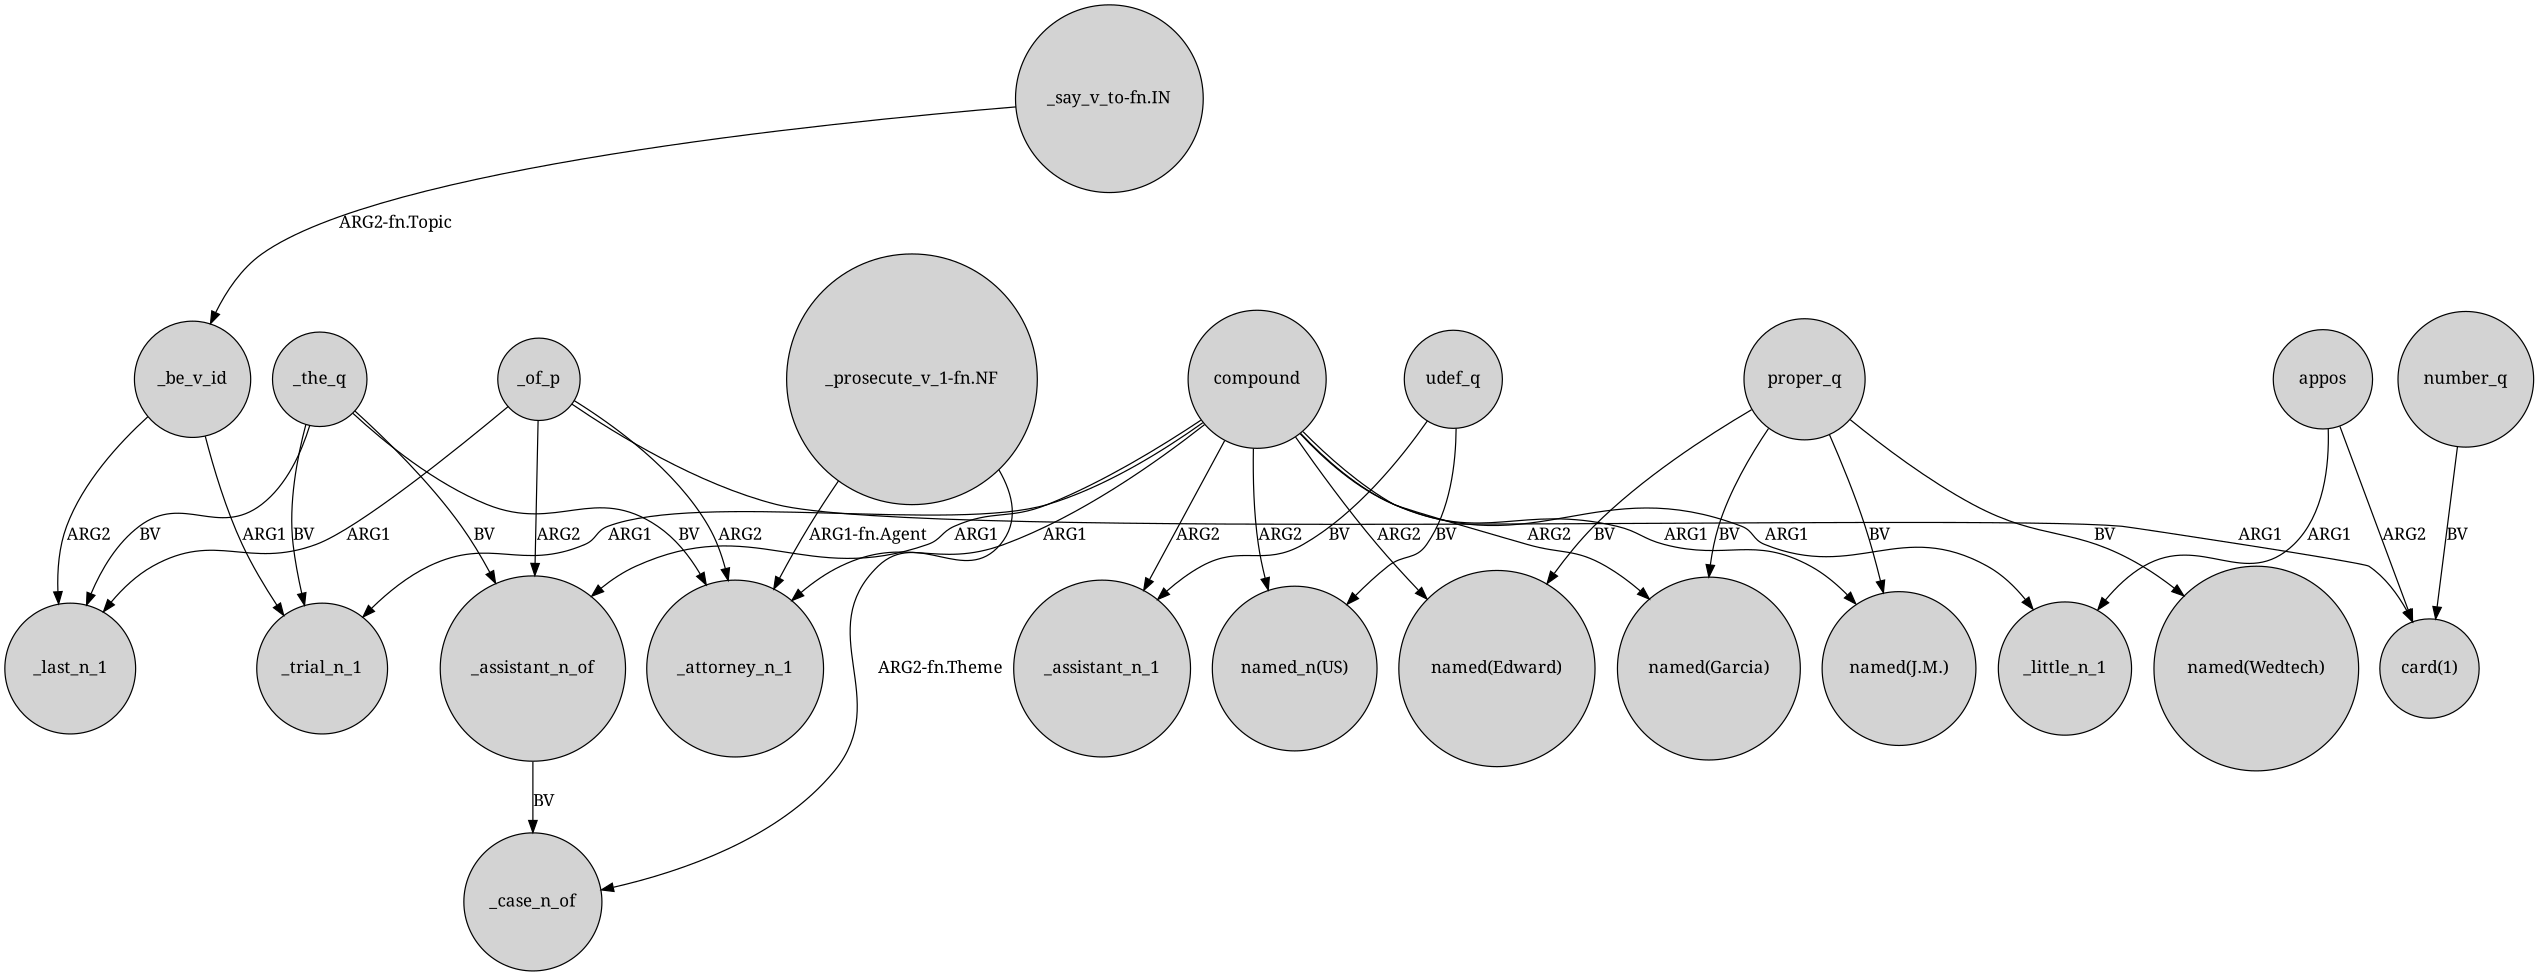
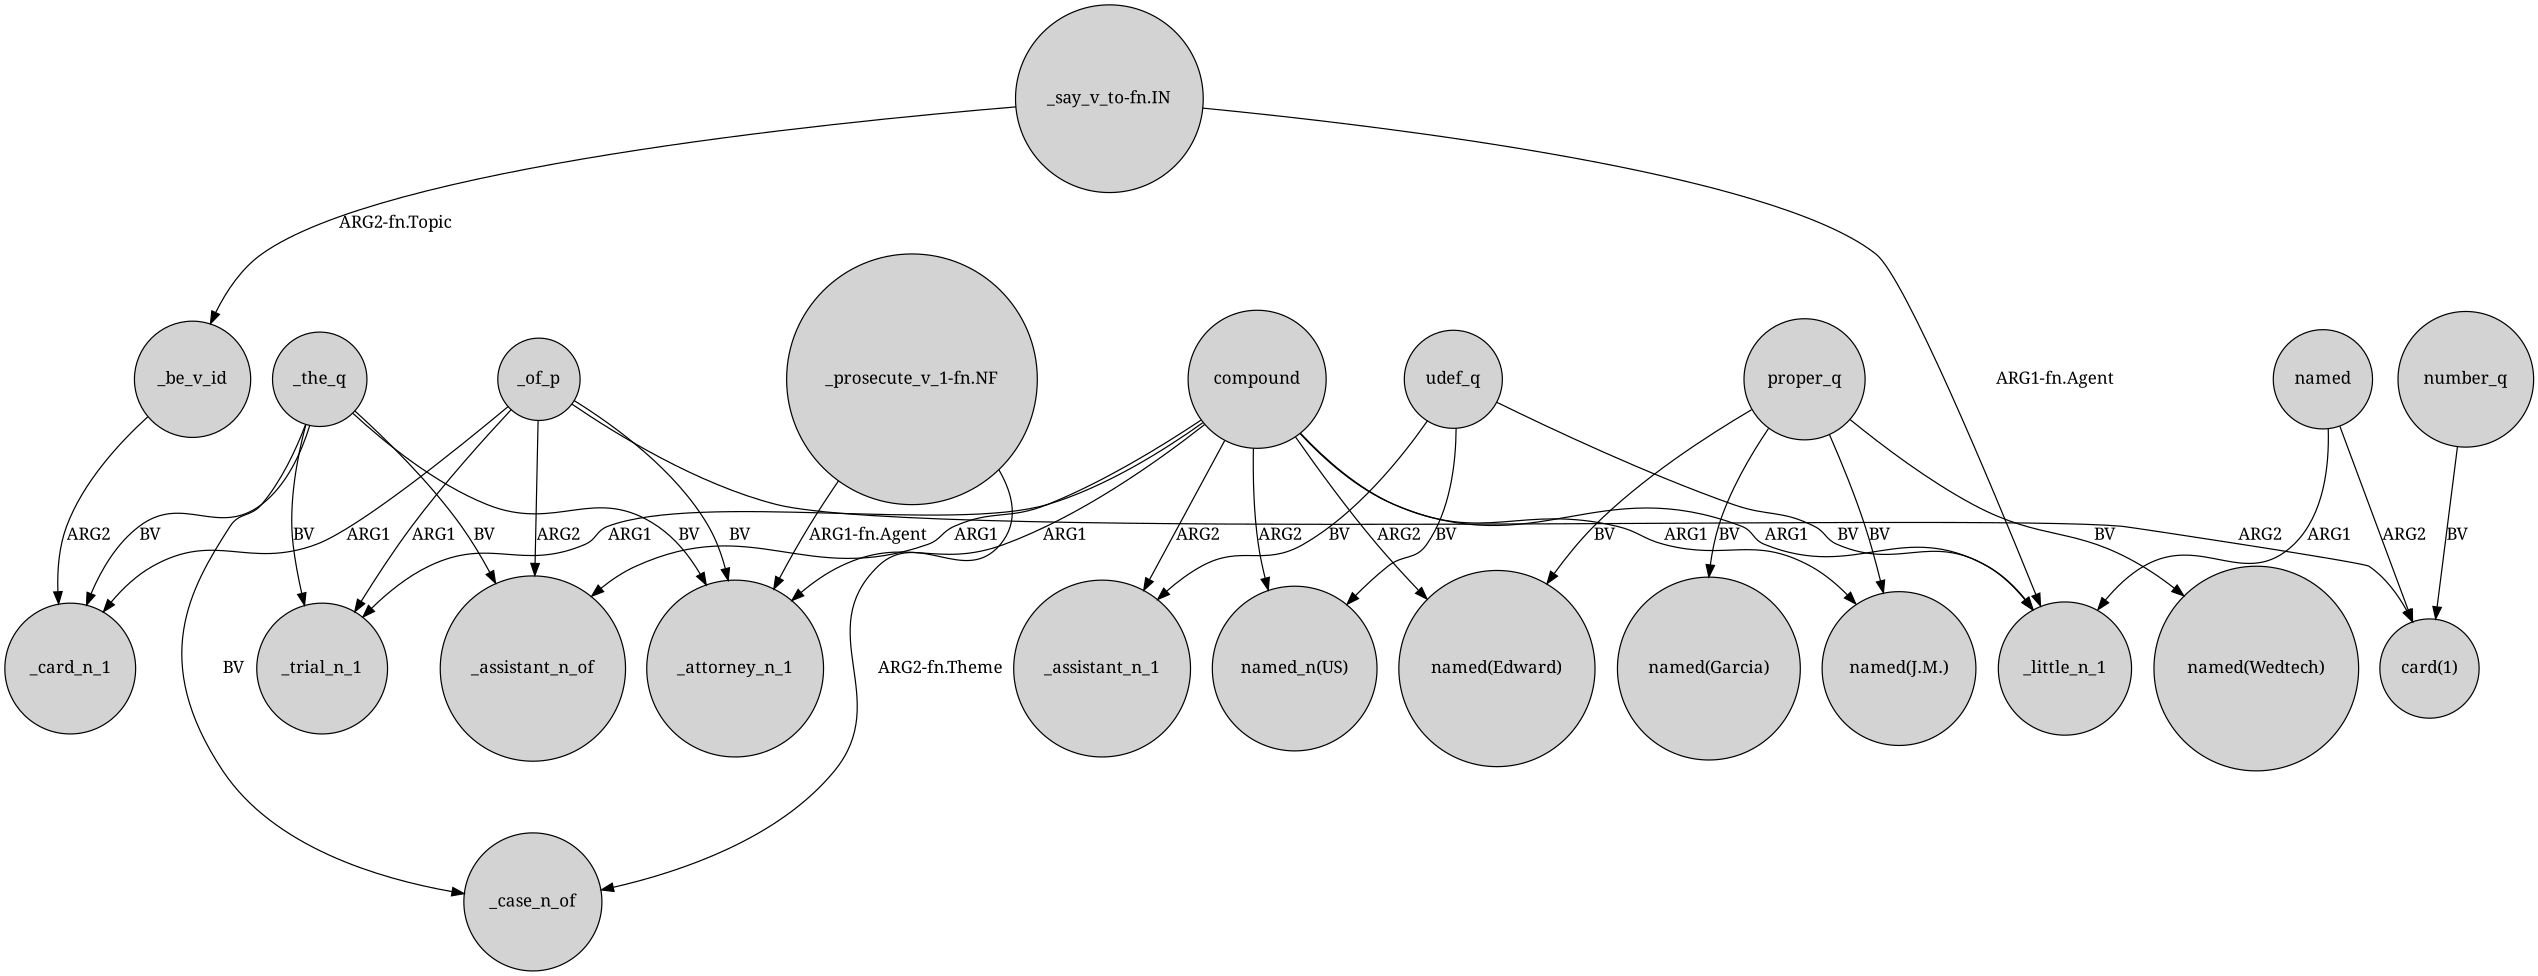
edge "_say_v_to-fn.IN" -> "_little_n_1": added, label "ARG1-fn.Agent"
node "appos": label "appos" -> "named"
edge "udef_q" -> "_little_n_1": added, label "BV"
edge "_be_v_id" -> "_trial_n_1": now "_of_p" -> "_trial_n_1"
edge "compound" -> "named(Garcia)": removed, label "ARG2"
edge "_of_p" -> "_attorney_n_1": label "ARG2" -> "BV"
edge "_of_p" -> "card(1)": label "ARG1" -> "ARG2"
node "_last_n_1": label "_last_n_1" -> "_card_n_1"
edge "_assistant_n_of" -> "_case_n_of": now "_the_q" -> "_case_n_of"
